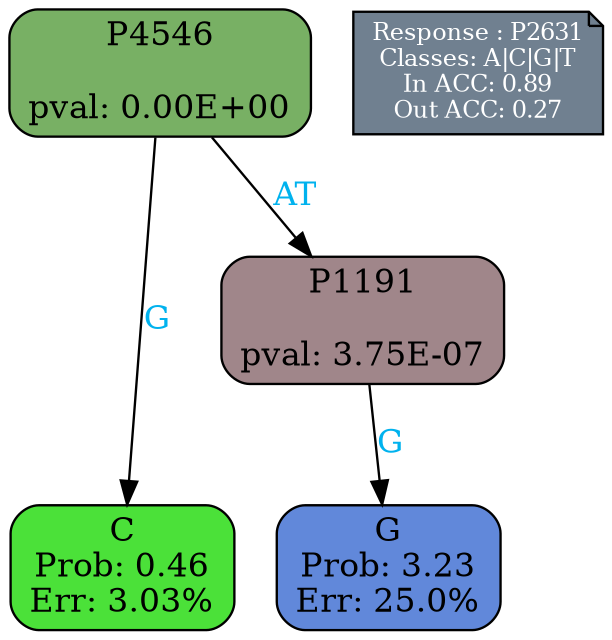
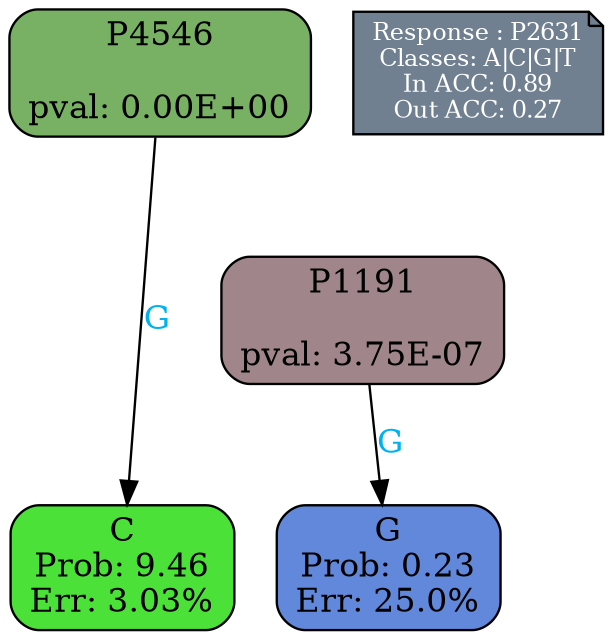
edge "P4546 pval: 0.00E+00" -> "P1191 pval: 3.75E-07": removed, label "AT"
node "C Prob: 0.46 Err: 3.03%": label "C Prob: 0.46 Err: 3.03%" -> "C Prob: 9.46 Err: 3.03%"
node "G Prob: 3.23 Err: 25.0%": label "G Prob: 3.23 Err: 25.0%" -> "G Prob: 0.23 Err: 25.0%"
